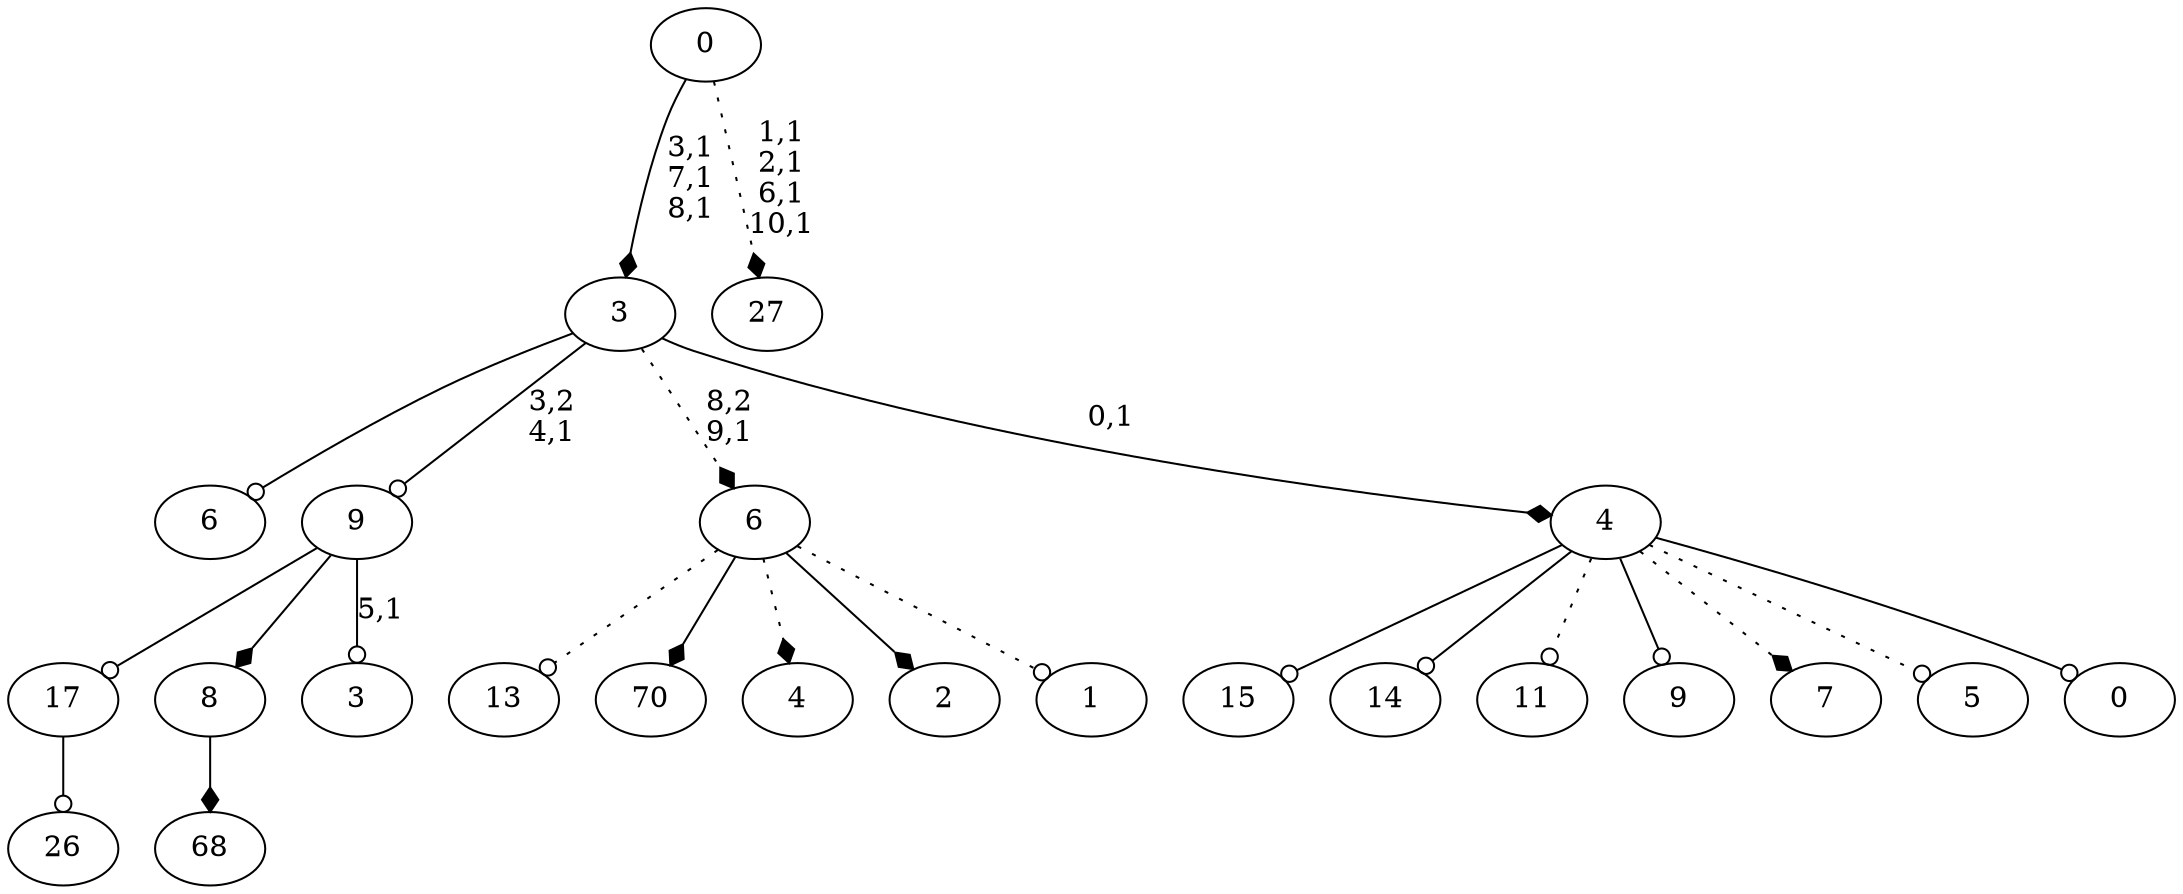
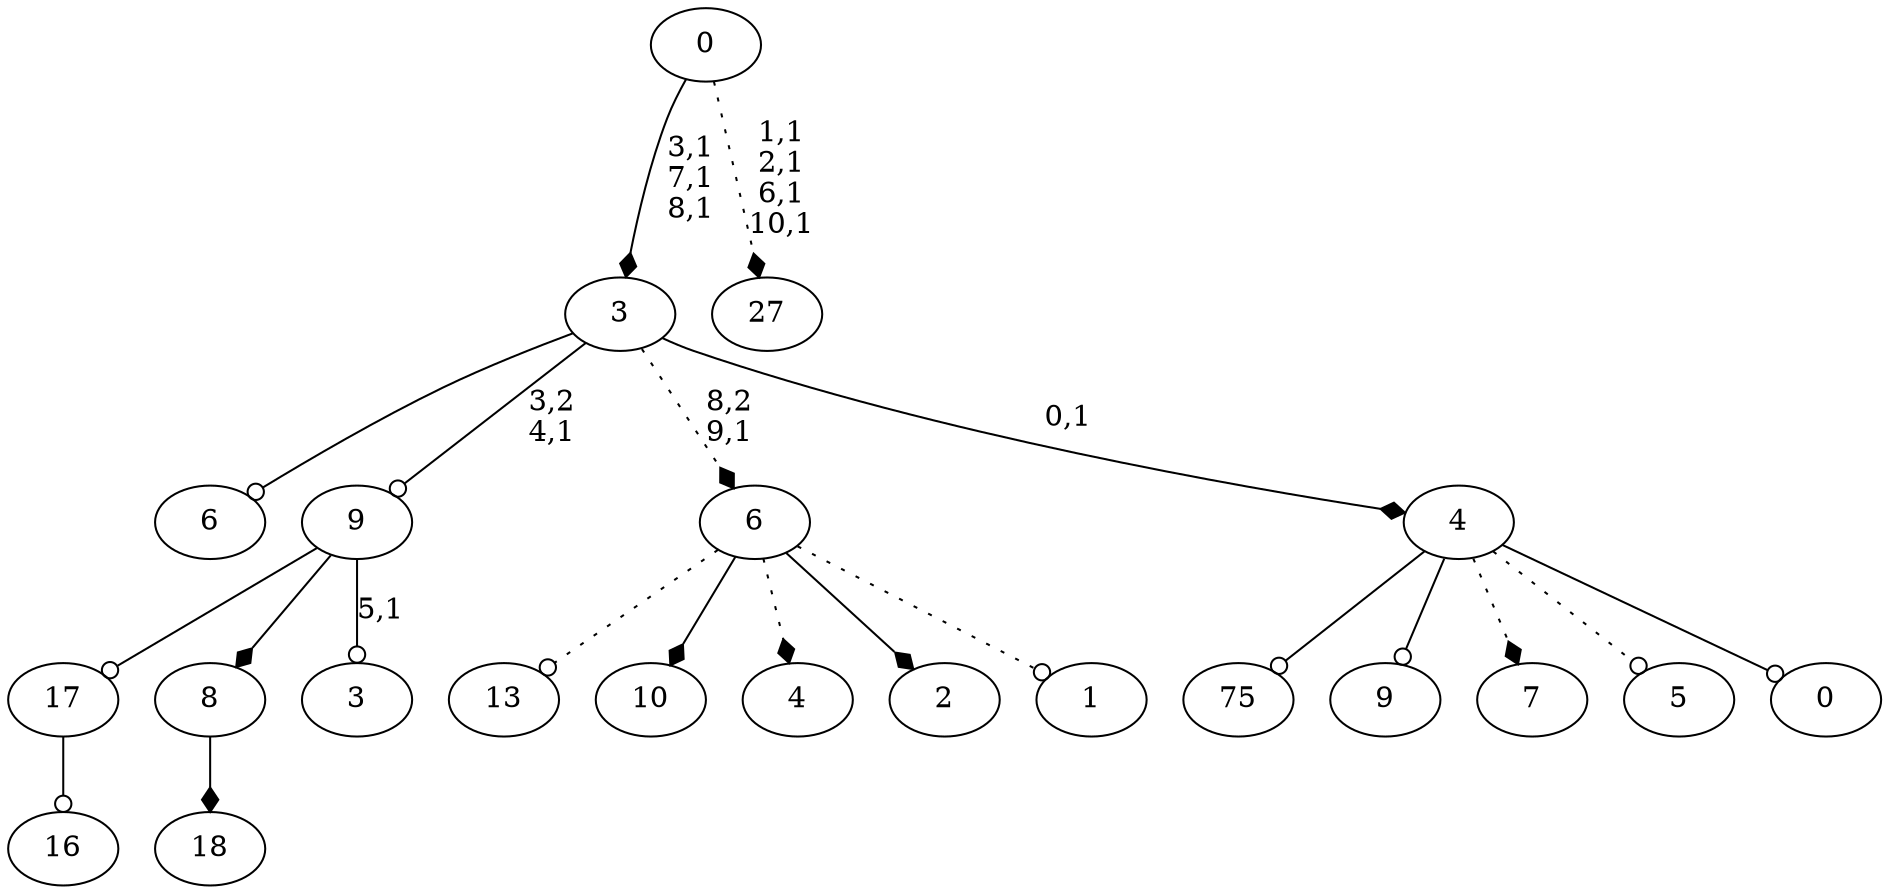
node "70": label "70" -> "10"
node "15": label "15" -> "75"
node "14": removed
node "11": removed
node "26": label "26" -> "16"
node "68": label "68" -> "18"
